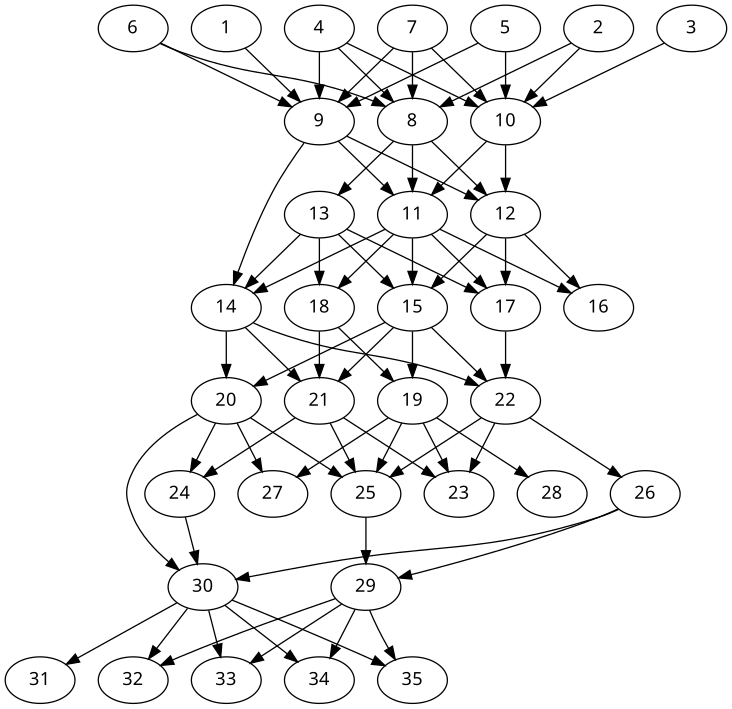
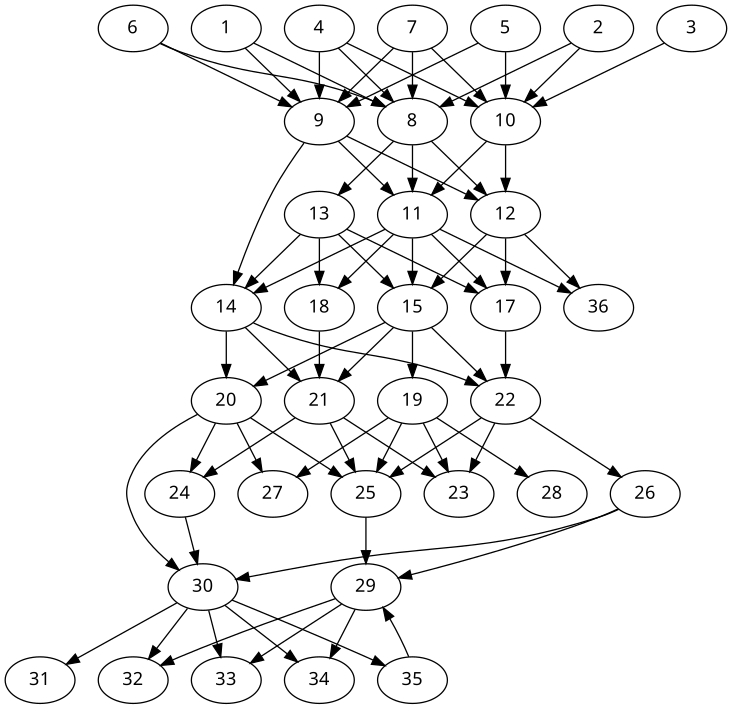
edge "1" -> "8": added
node "16": label "16" -> "36"
edge "18" -> "19": removed
edge "29" -> "35": reversed
